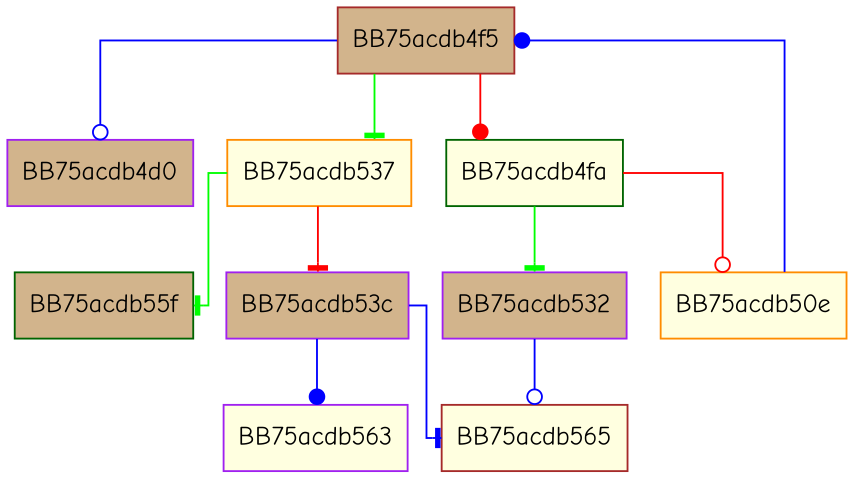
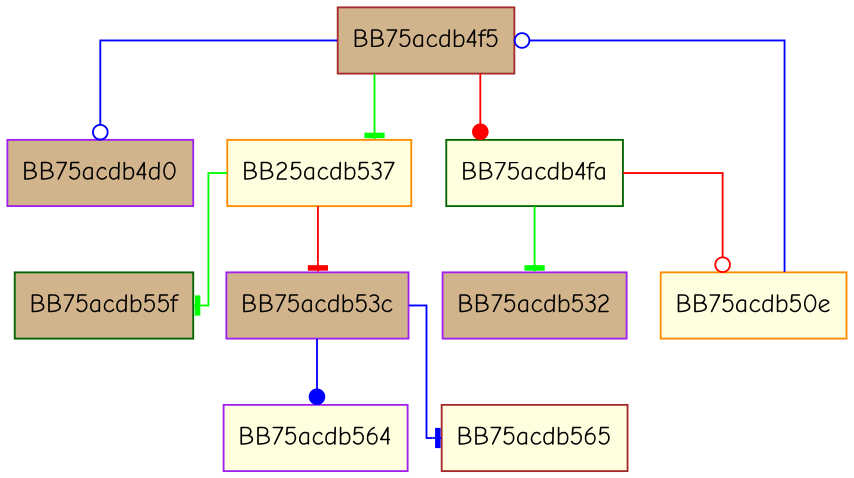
edge "BB75acdb50e" -> "BB75acdb4f5": arrowhead dot -> odot
node "BB75acdb537": label "BB75acdb537" -> "BB25acdb537"
edge "BB75acdb532" -> "BB75acdb565": removed
node "BB75acdb563": label "BB75acdb563" -> "BB75acdb564"
